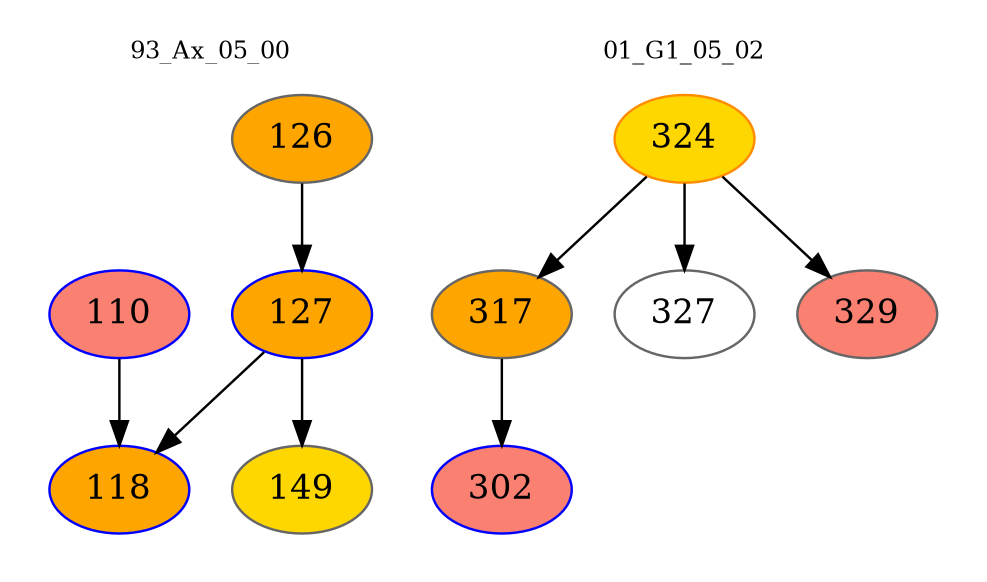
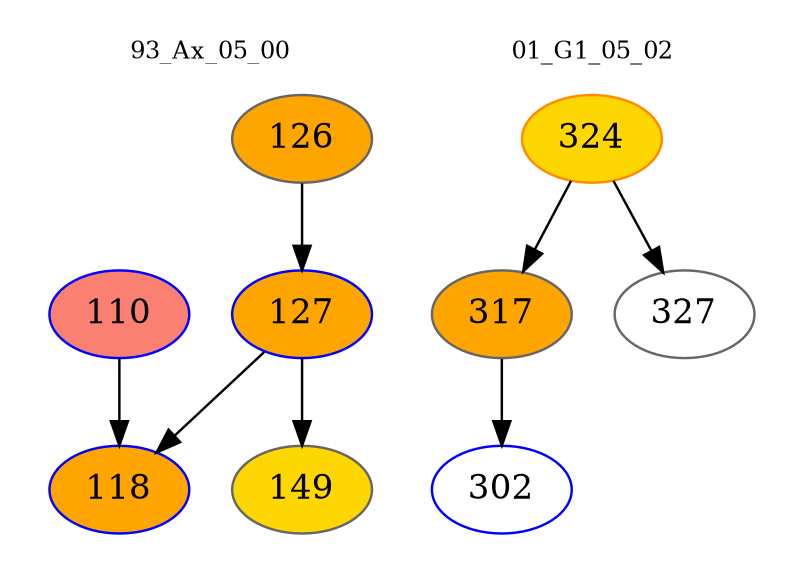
node "329": removed
node "302": fillcolor salmon -> white
